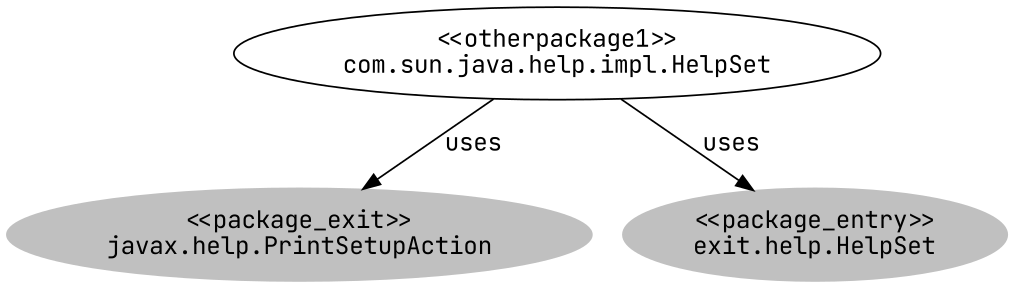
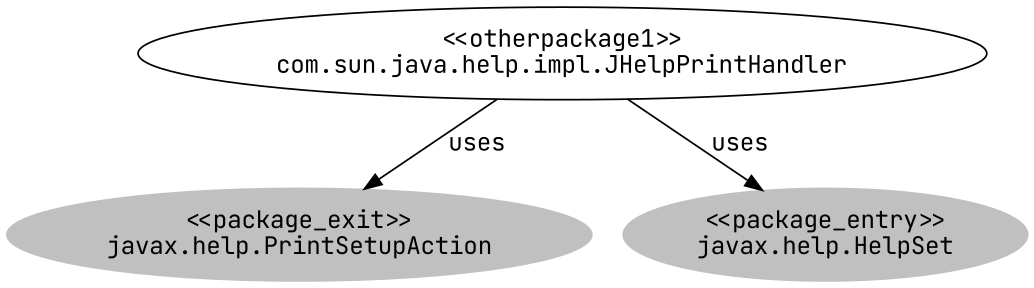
node "<<otherpackage1>> com.sun.java.help.impl.HelpSet": label "<<otherpackage1>> com.sun.java.help.impl.HelpSet" -> "<<otherpackage1>> com.sun.java.help.impl.JHelpPrintHandler"
node "<<package_entry>> exit.help.HelpSet": label "<<package_entry>> exit.help.HelpSet" -> "<<package_entry>> javax.help.HelpSet"
